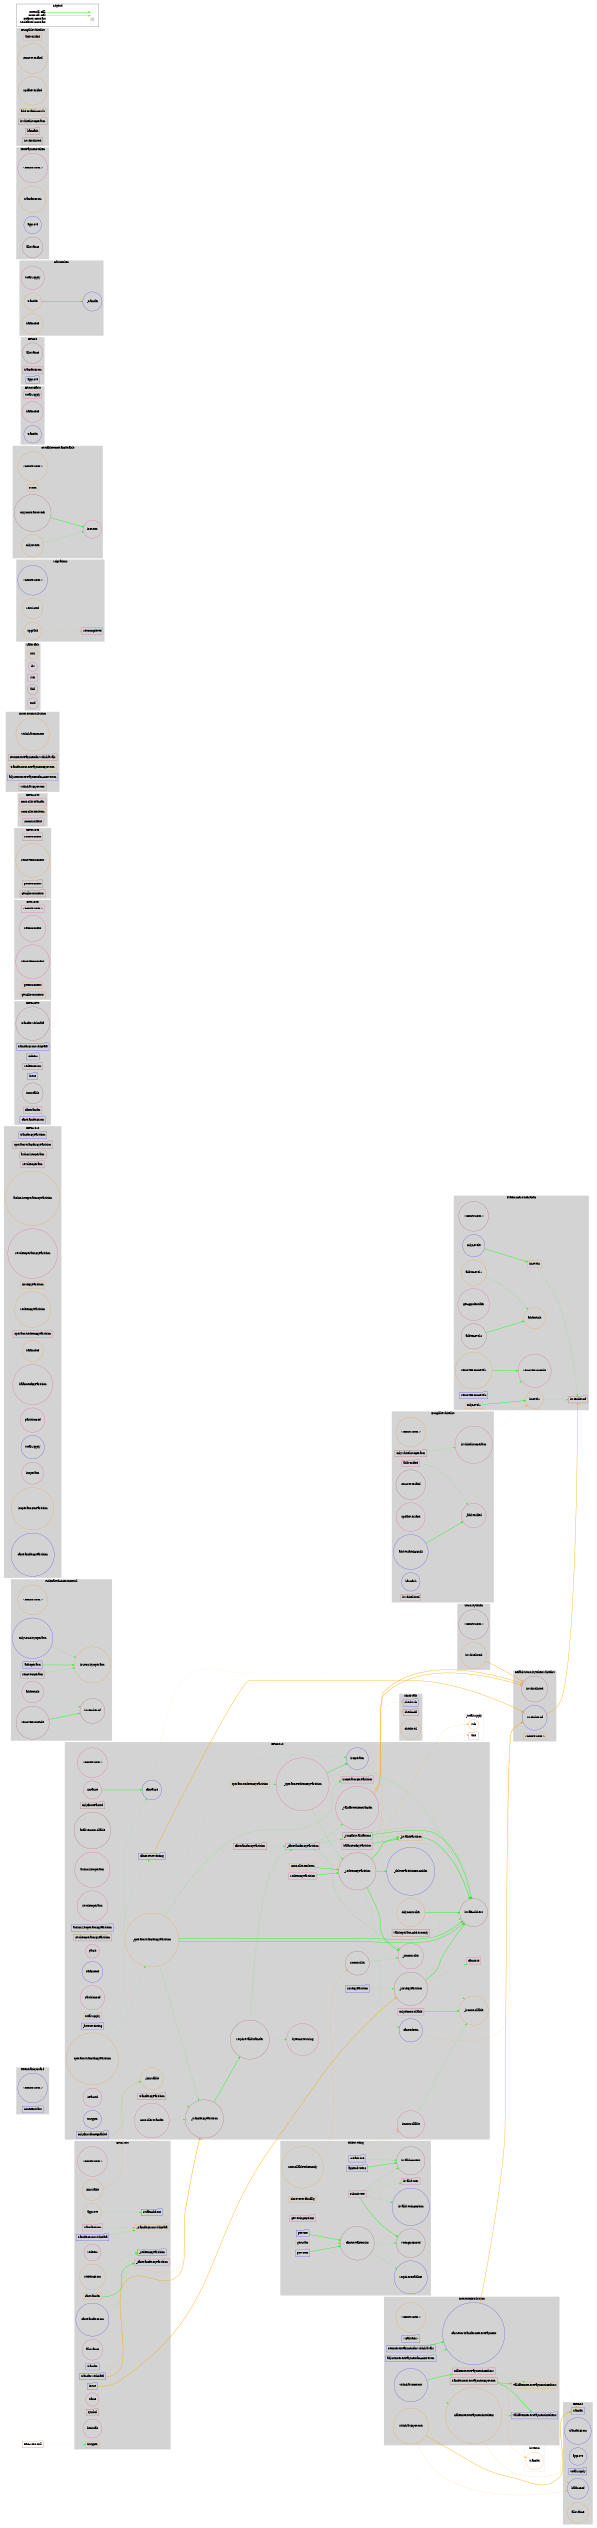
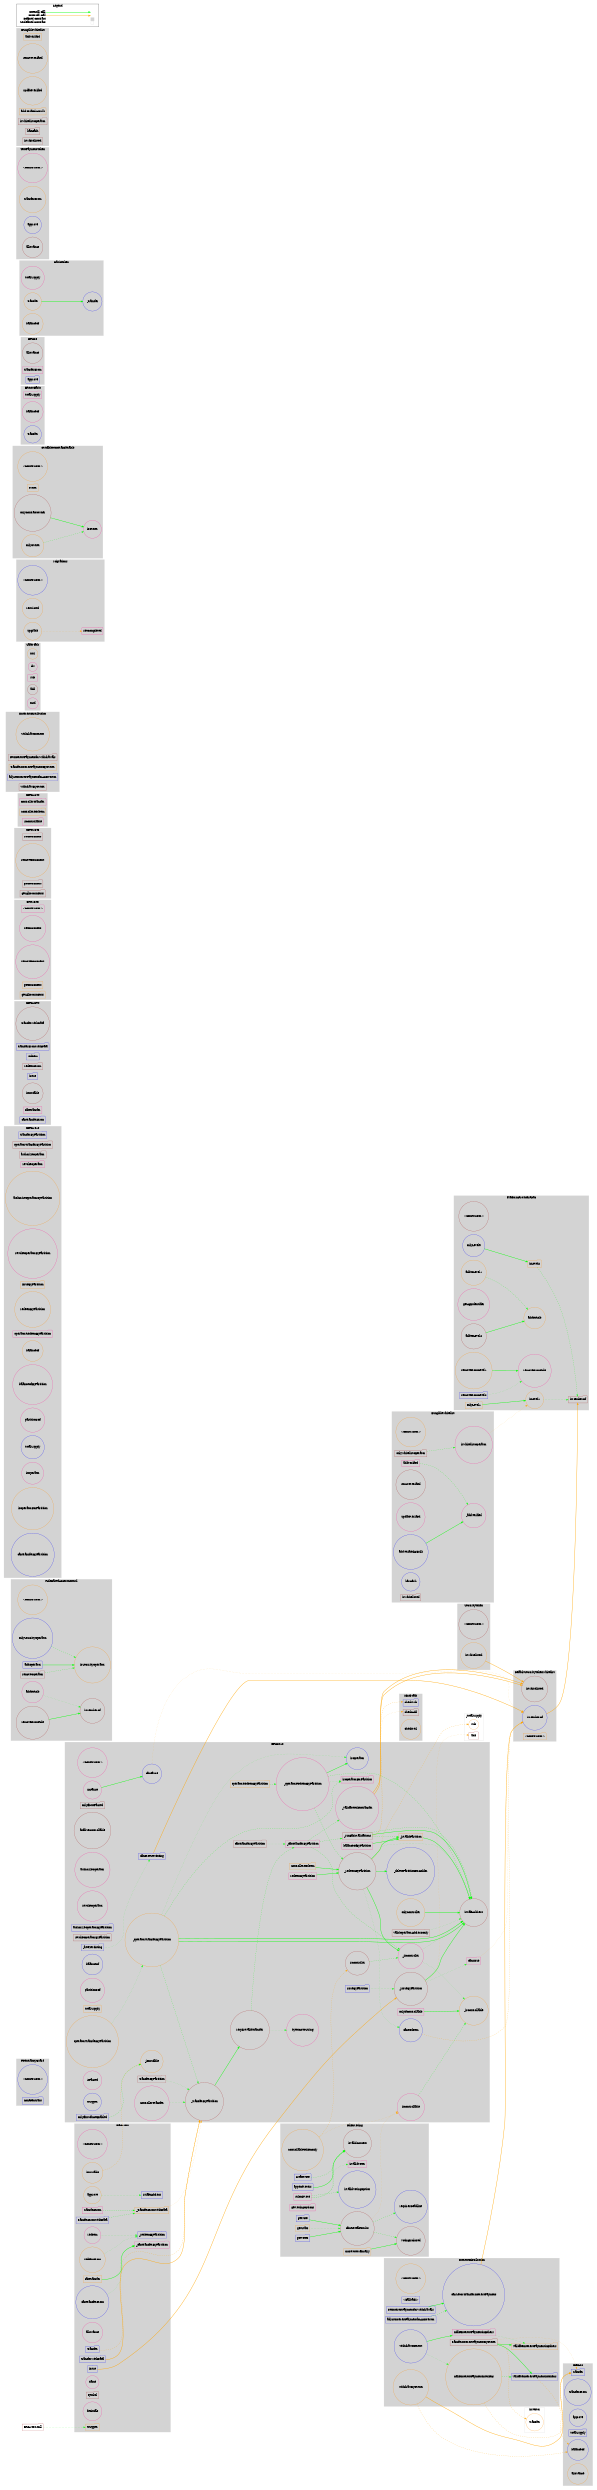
node "pause": removed
edge "submitVote" -> "votingIsClosed": now "closeVoteManually" -> "votingIsClosed"
